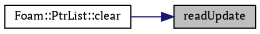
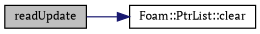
edge "Foam::PtrList::clear" -> "readUpdate": reversed
